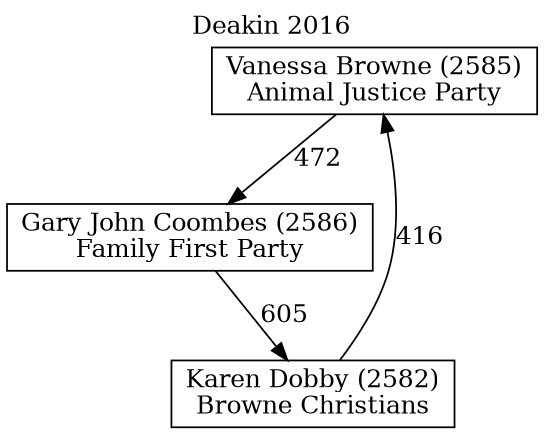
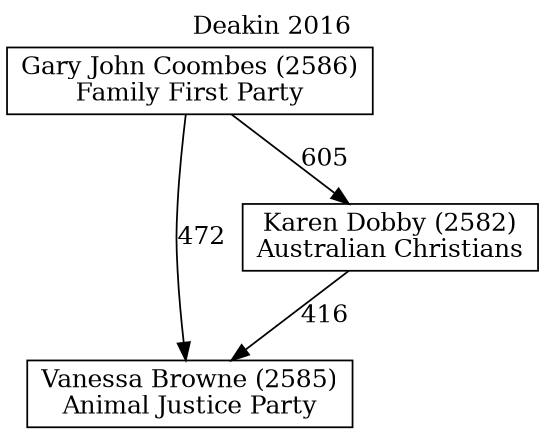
edge "Vanessa Browne (2585) Animal Justice Party" -> "Gary John Coombes (2586) Family First Party": reversed
node "Karen Dobby (2582) Browne Christians": label "Karen Dobby (2582) Browne Christians" -> "Karen Dobby (2582) Australian Christians"
